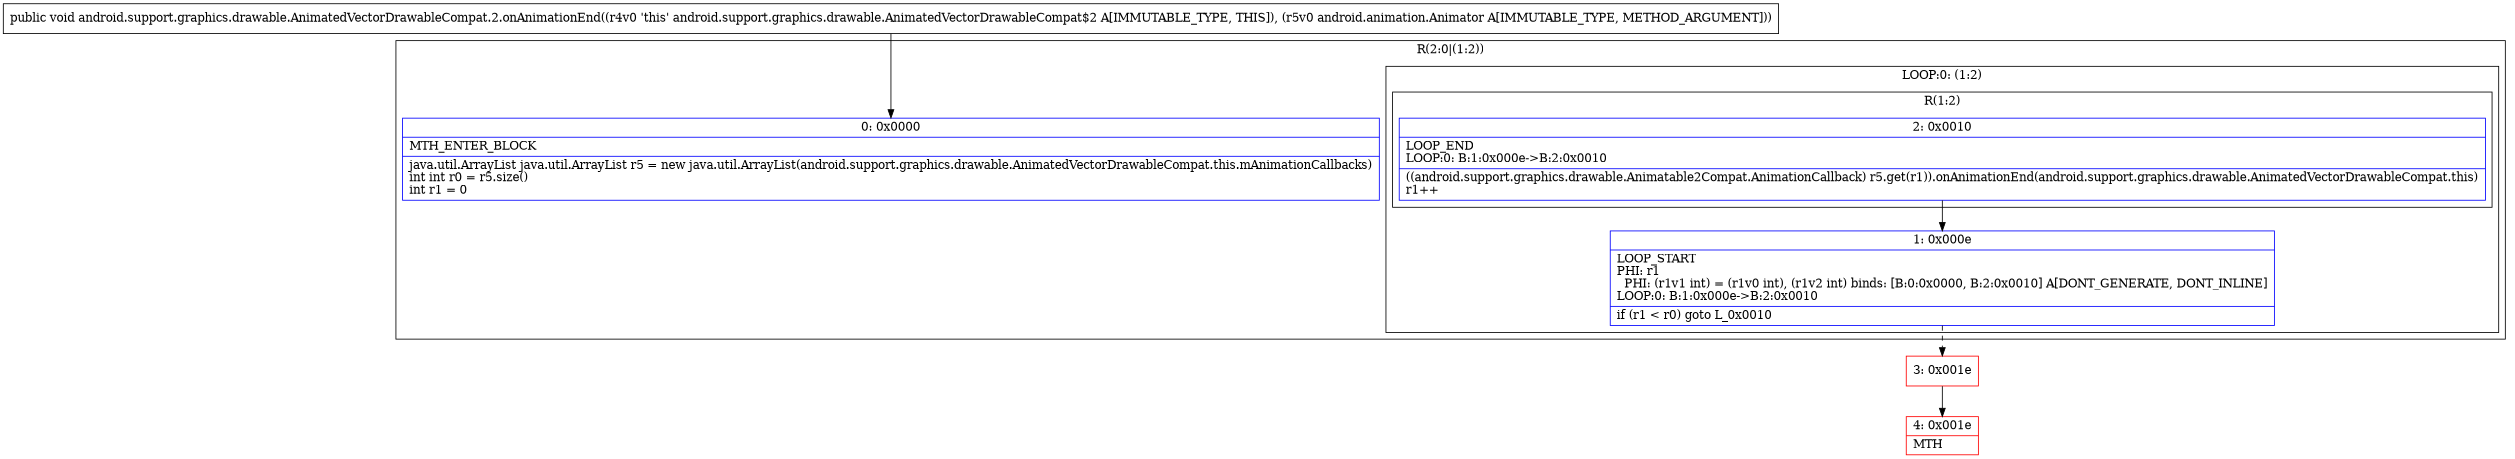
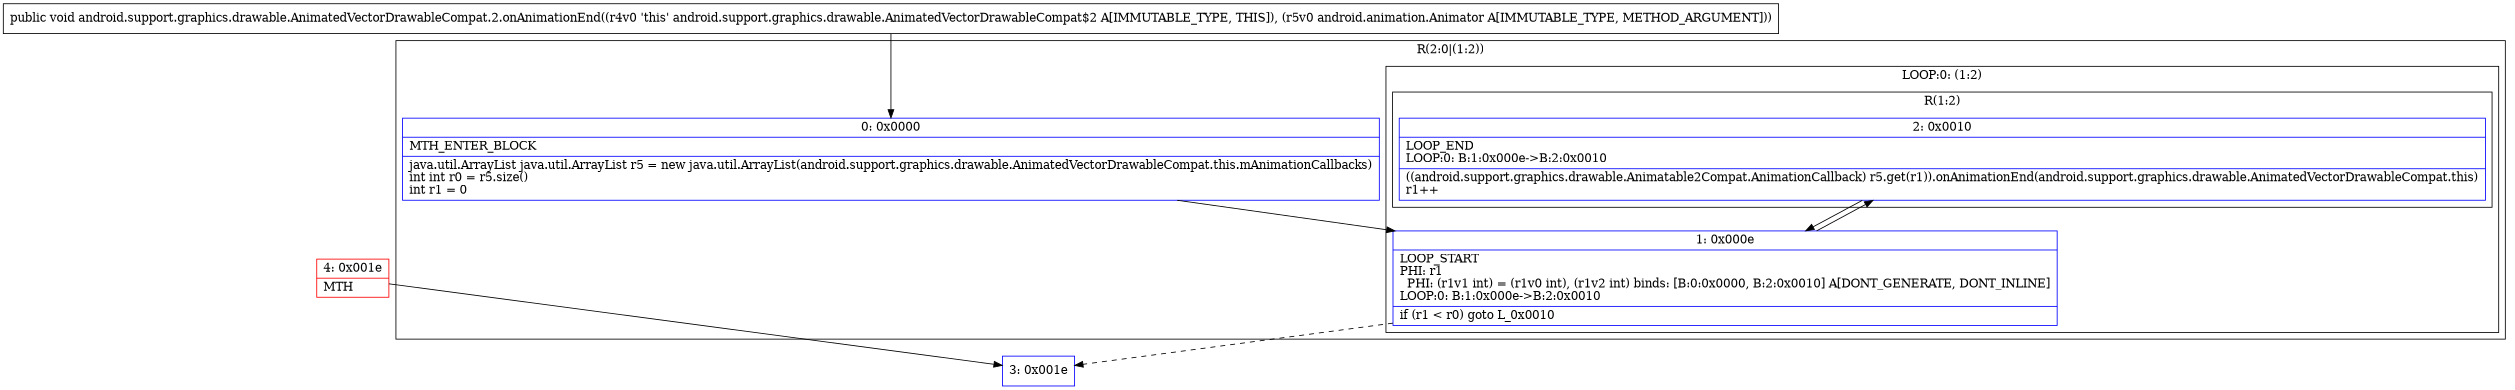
edge "0: 0x0000" -> "1: 0x000e": added
edge "1: 0x000e" -> "2: 0x0010": added
node "3: 0x001e": color red -> blue
edge "3: 0x001e" -> "4: 0x001e": reversed
